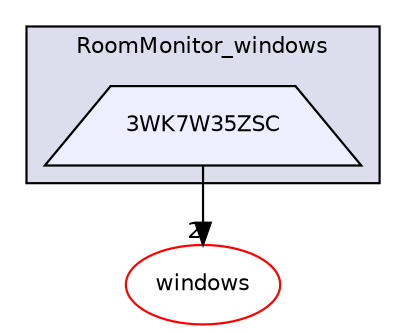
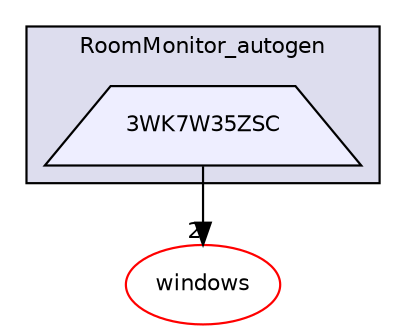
cluster "RoomMonitor_windows": label "RoomMonitor_windows" -> "RoomMonitor_autogen"
